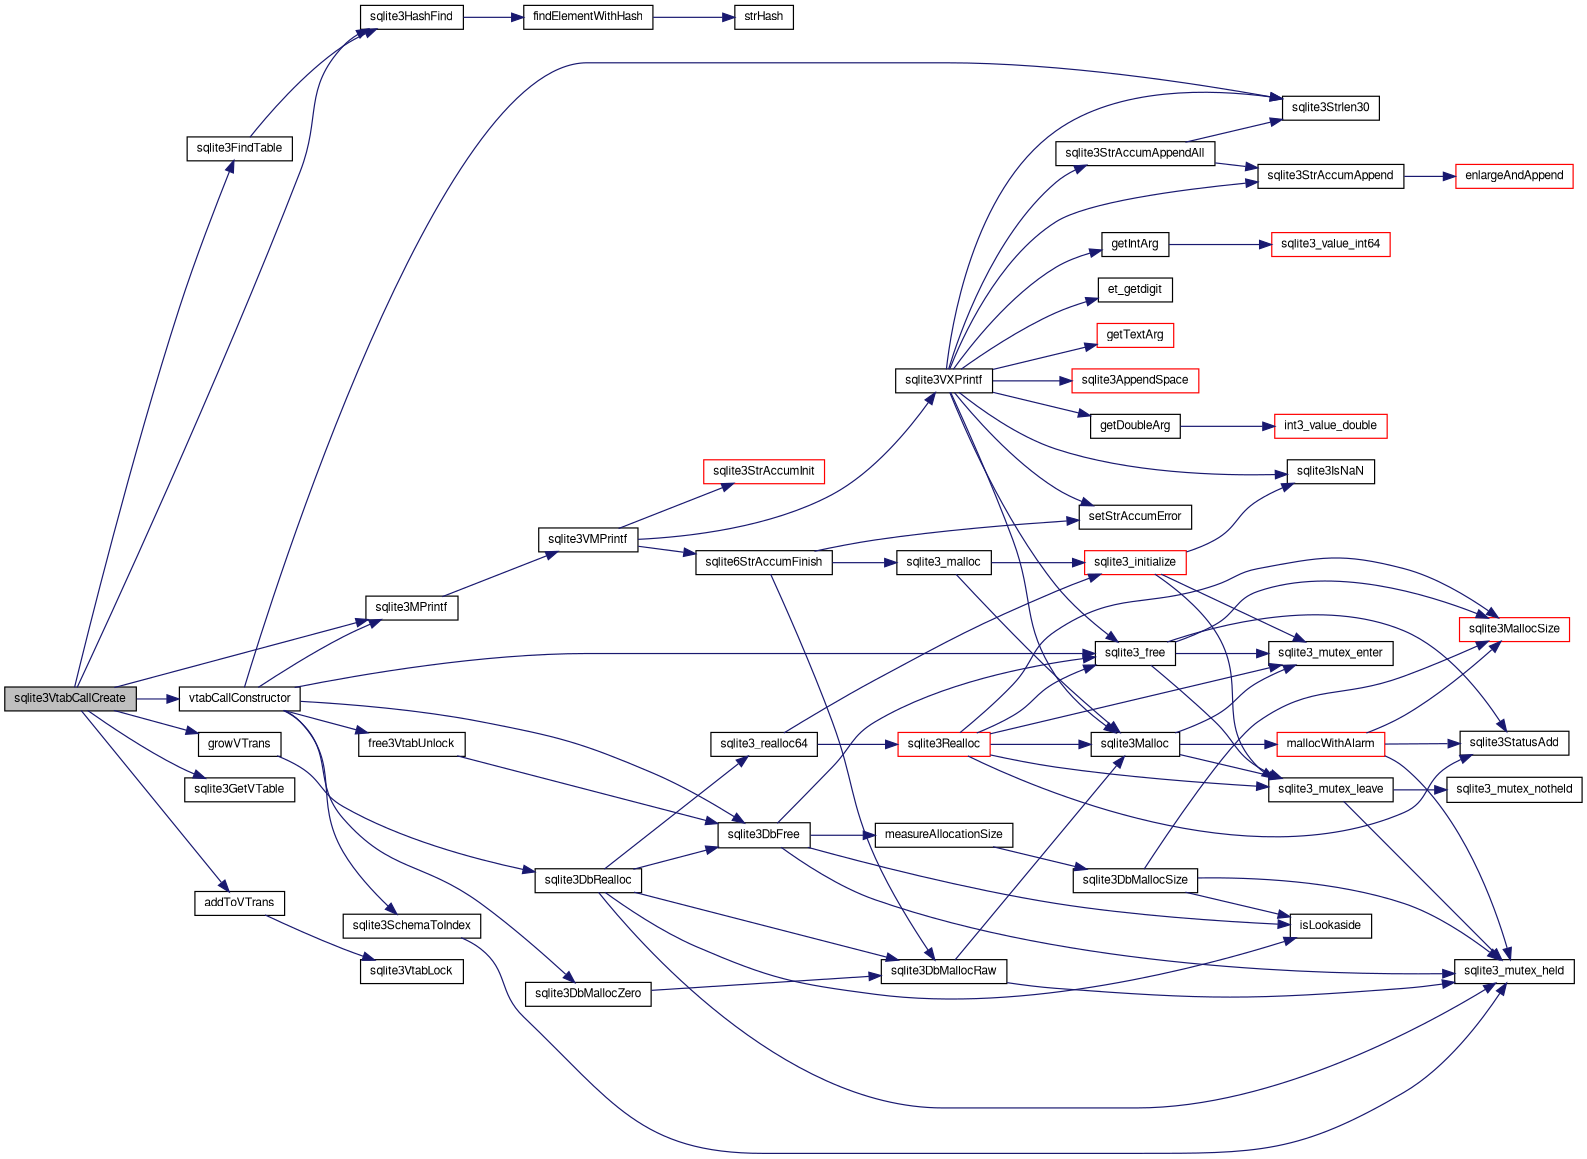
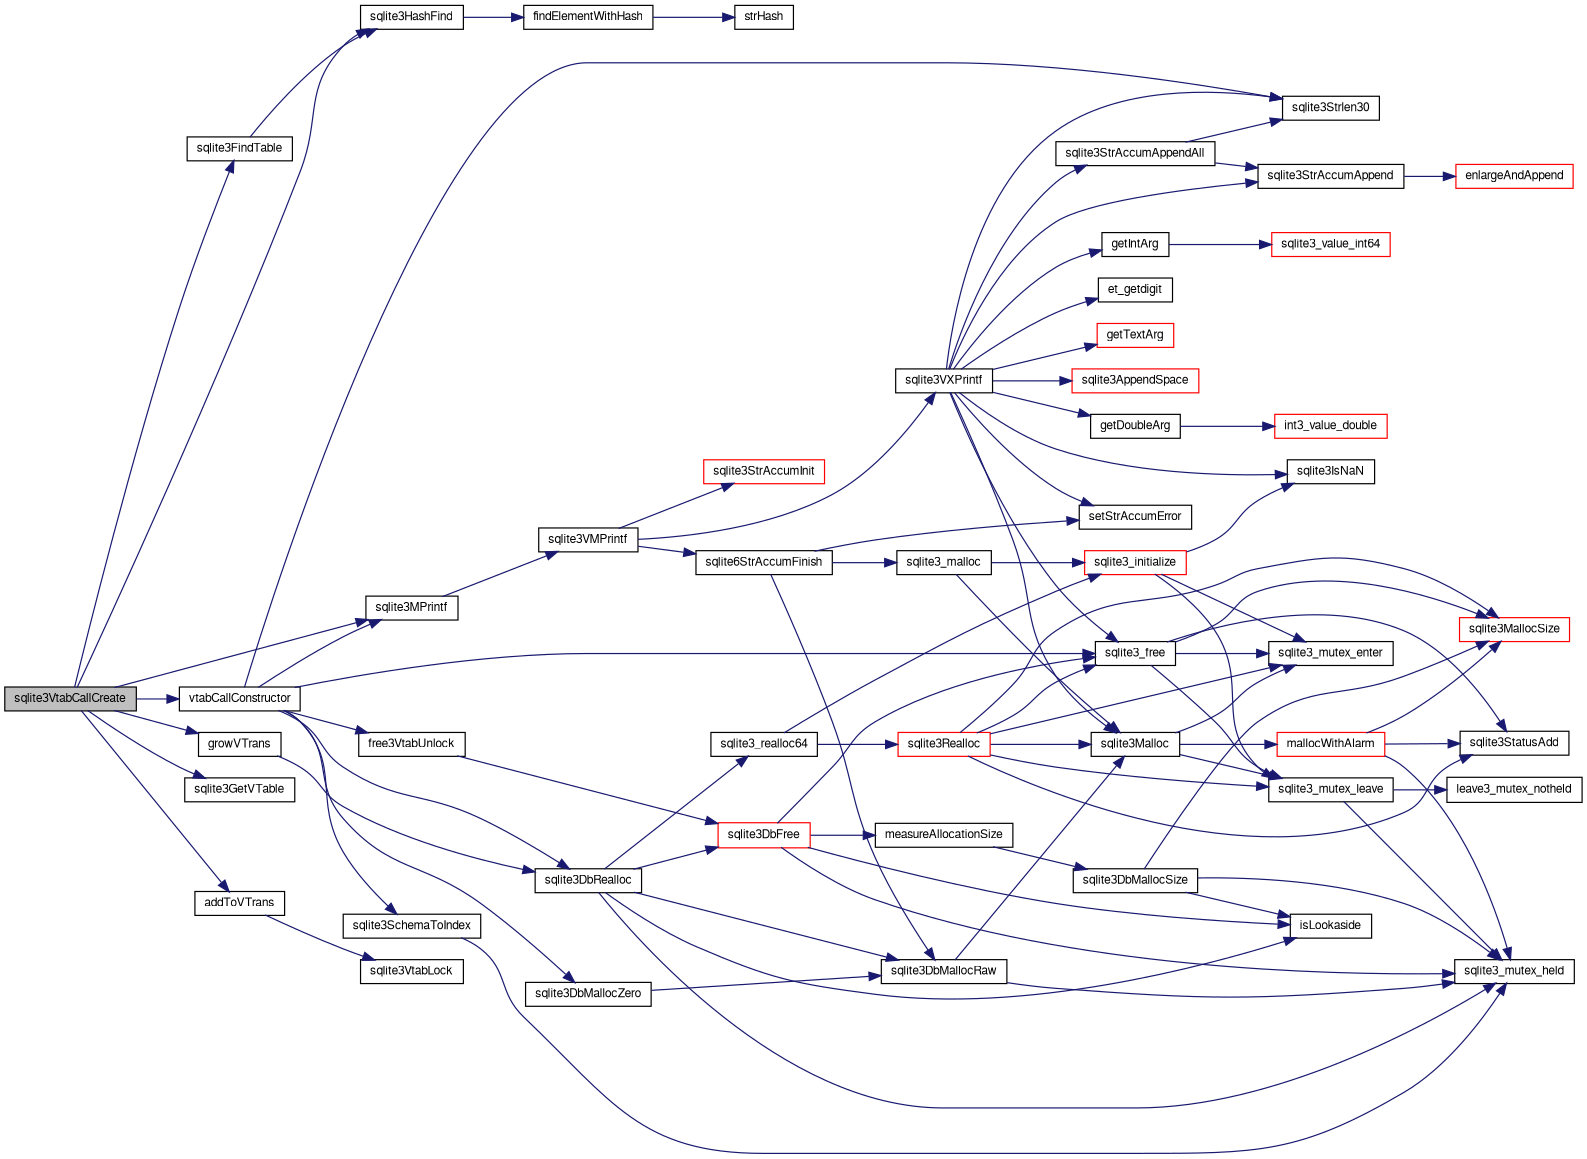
edge "vtabCallConstructor" -> "sqlite3DbFree": now "vtabCallConstructor" -> "sqlite3DbRealloc"
node "sqlite3_mutex_notheld": label "sqlite3_mutex_notheld" -> "leave3_mutex_notheld"
node "sqlite3DbFree": color black -> red
